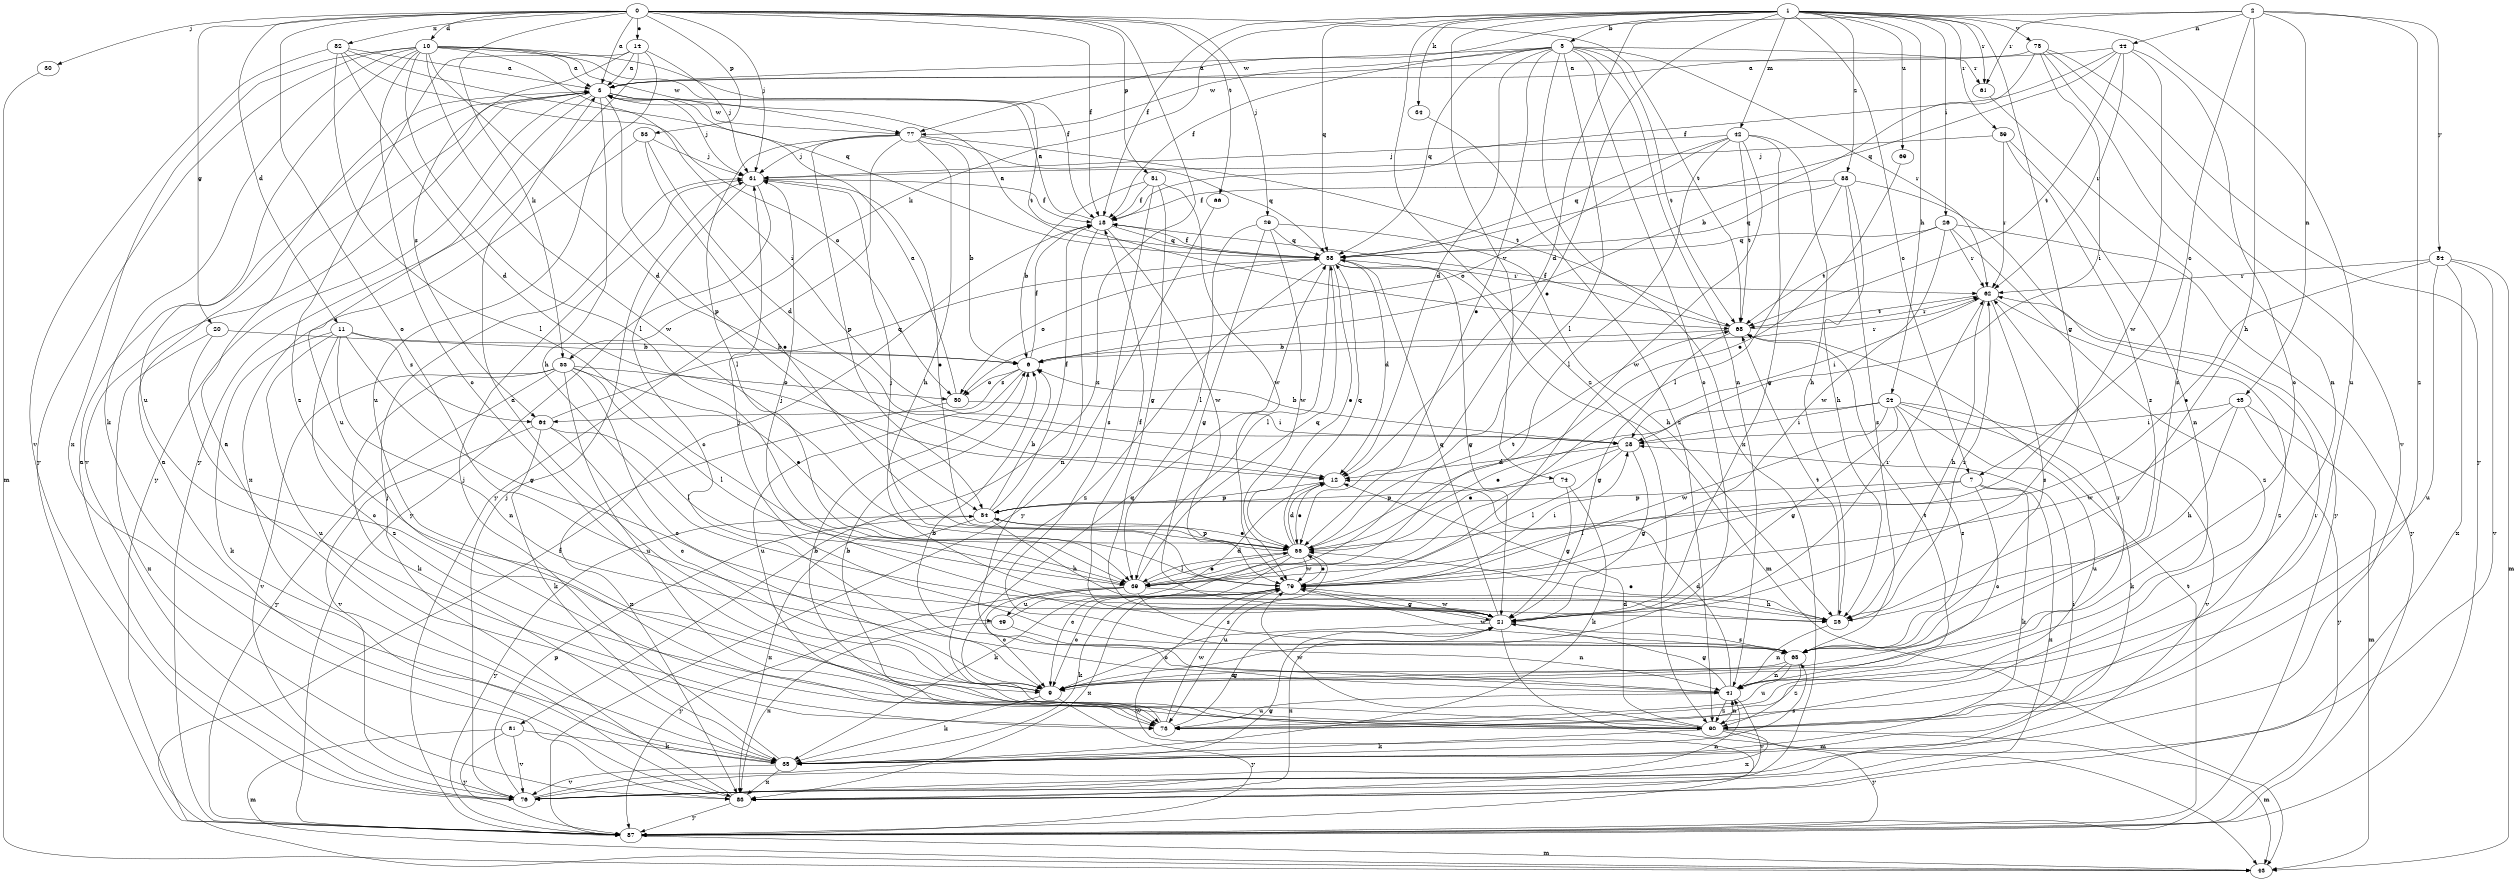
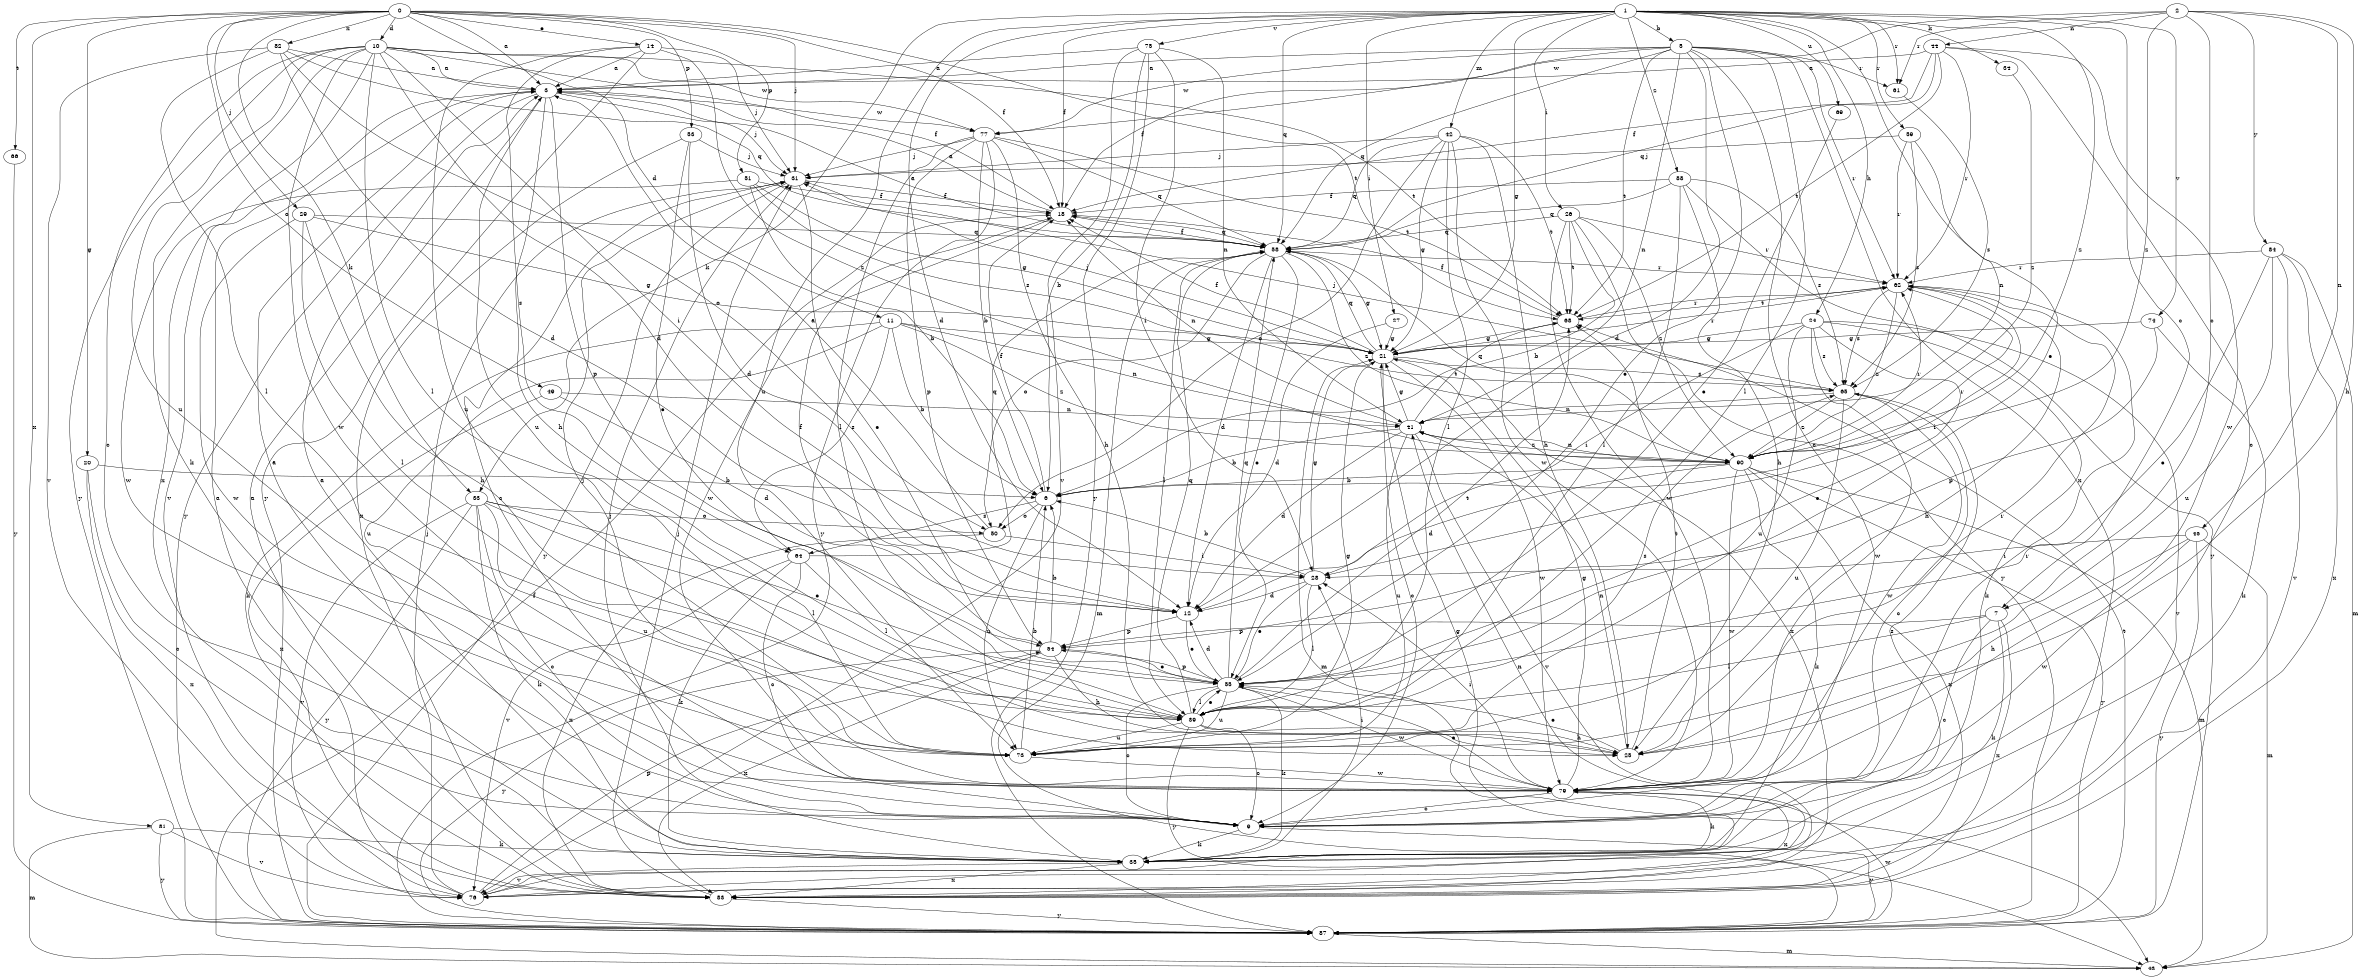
node "30": removed
node "27": added
edge "68" -> "6": now "26" -> "6"
edge "18" -> "41": reversed
edge "39" -> "49": now "39" -> "73"
